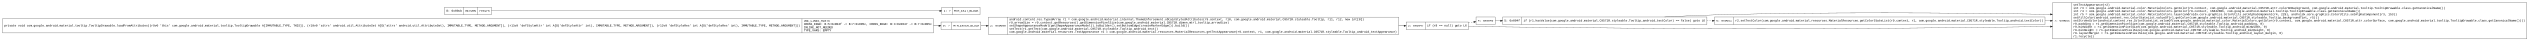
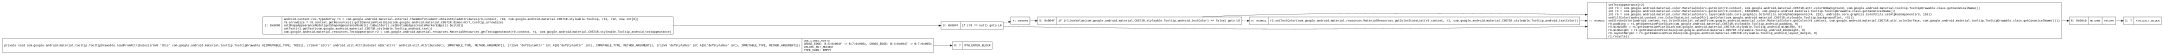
edge "7: 0x005c" -> "8: 0x00cb": added
edge "0: ?" -> "2: 0x0000": removed
